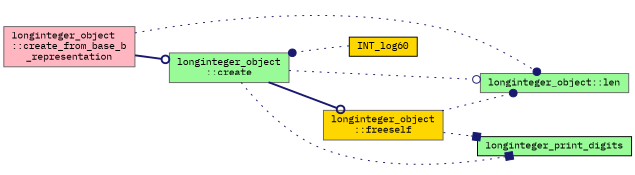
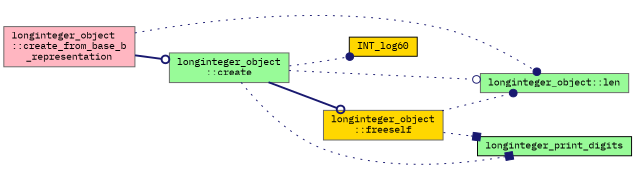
edge "INT_log60" -> "longinteger_object ::create": reversed
